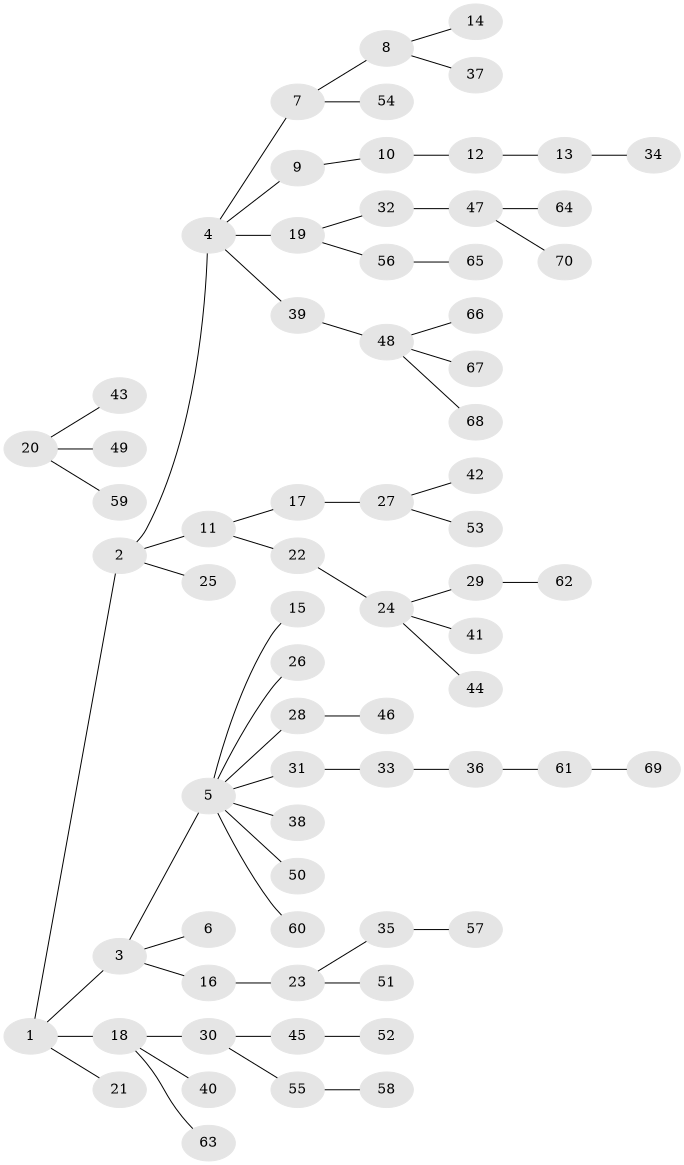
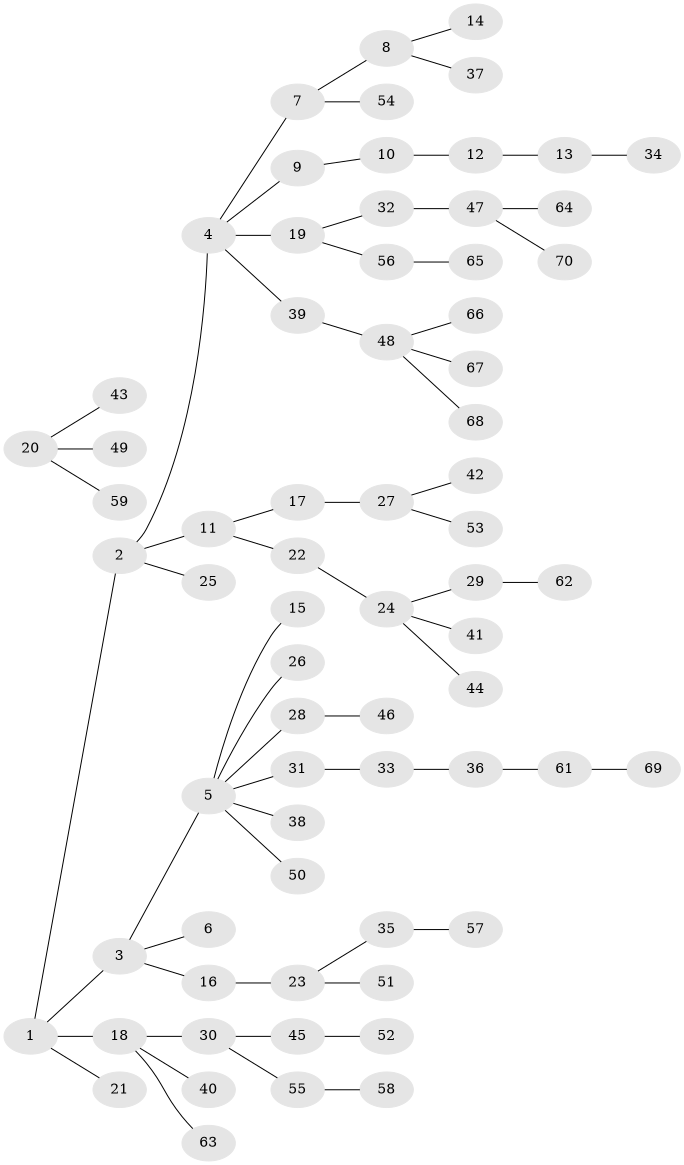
node "60": removed
